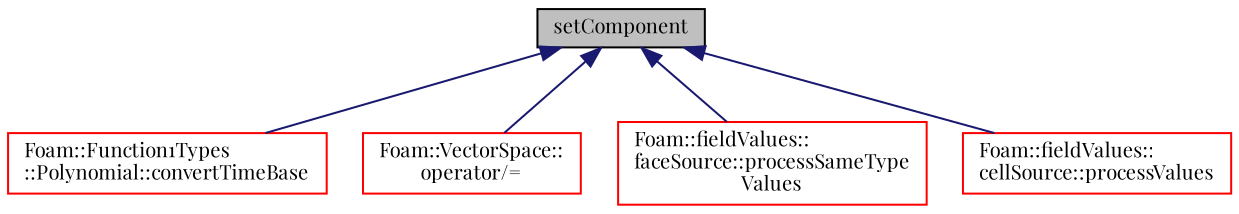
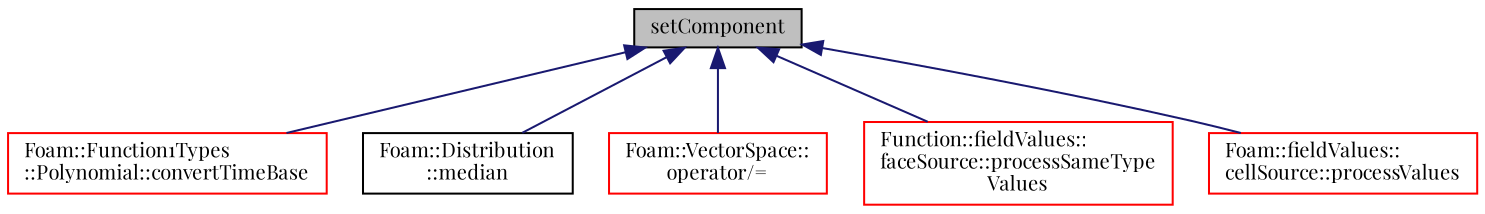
node "Foam::Distribution ::median": added
node "Foam::fieldValues:: faceSource::processSameType Values": label "Foam::fieldValues:: faceSource::processSameType Values" -> "Function::fieldValues:: faceSource::processSameType Values"
